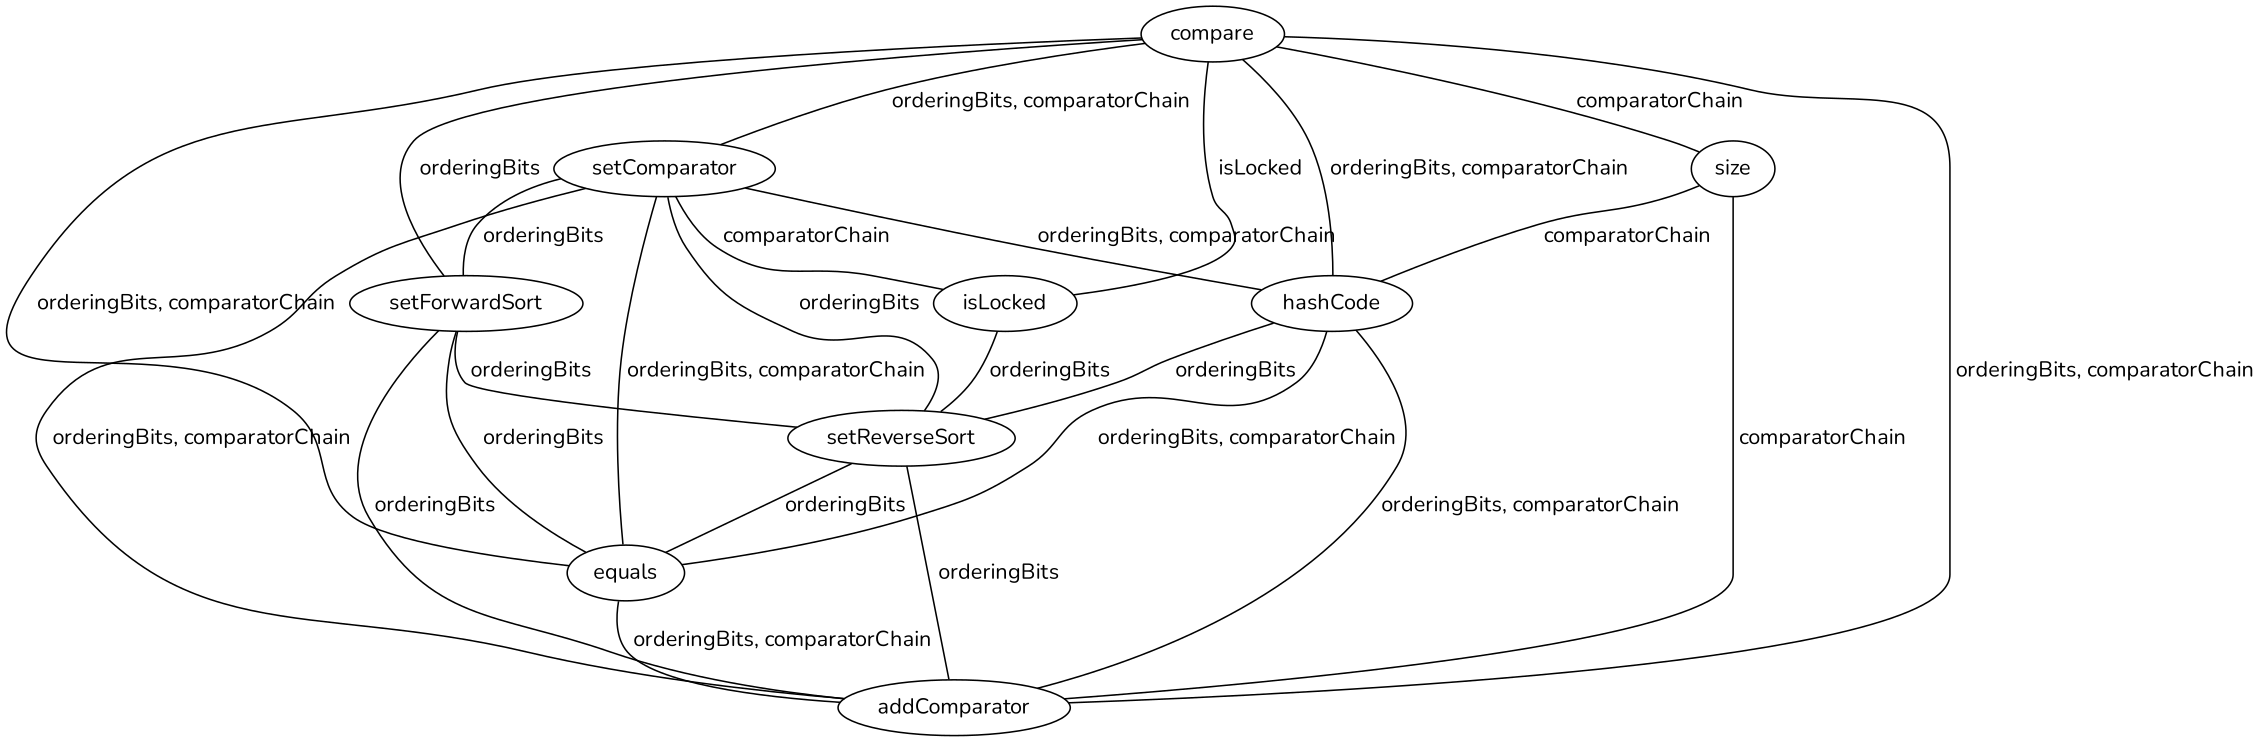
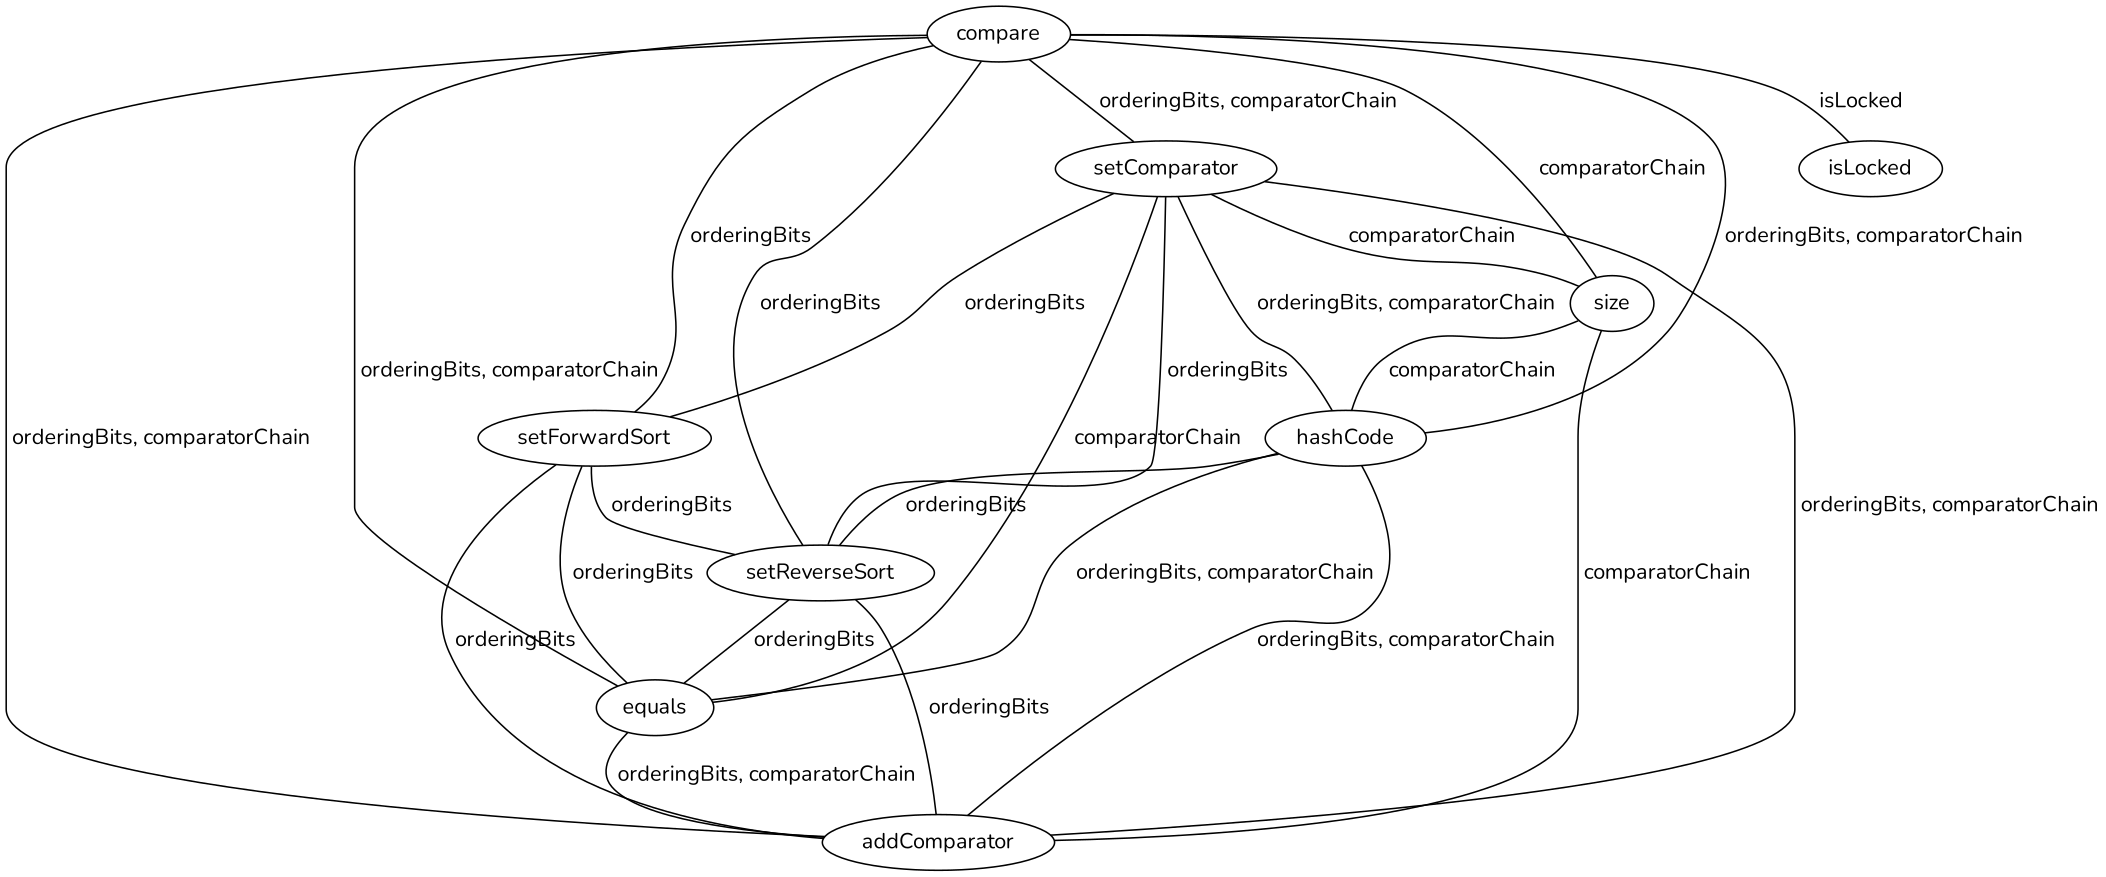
edge "setComparator" -- "isLocked": now "setComparator" -- "size"
edge "setComparator" -- "equals": label " orderingBits, comparatorChain" -> " comparatorChain"
edge "isLocked" -- "setReverseSort": now "compare" -- "setReverseSort"
